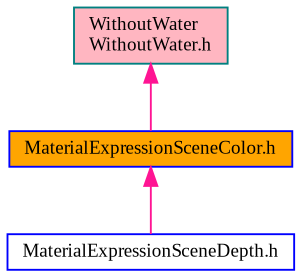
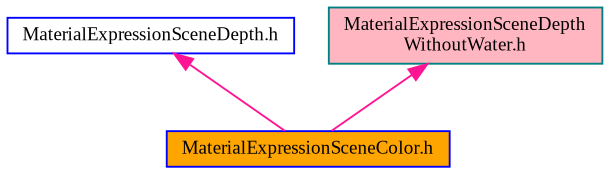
node "WithoutWater WithoutWater.h": label "WithoutWater WithoutWater.h" -> "MaterialExpressionSceneDepth WithoutWater.h"
edge "MaterialExpressionSceneDepth.h" -> "MaterialExpressionSceneColor.h": reversed
